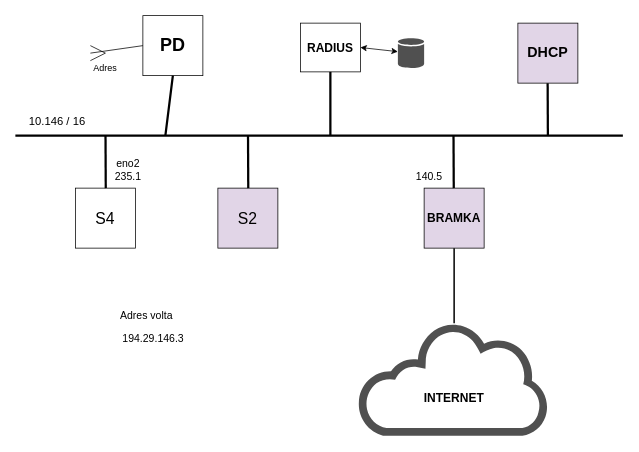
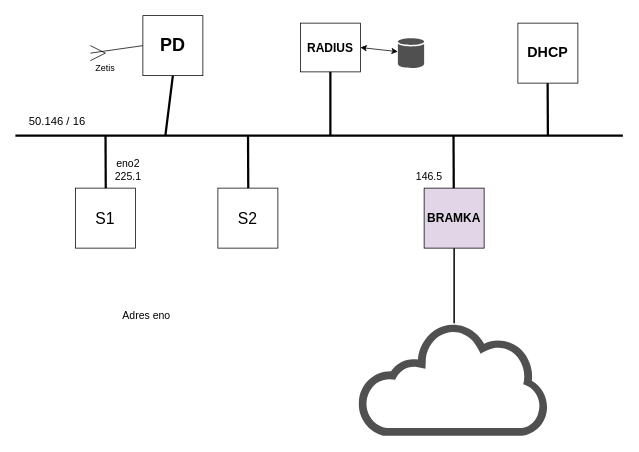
node "DHCP": fillcolor #e1d5e7 -> #ffffff
node "Adres": label "Adres" -> "Zetis"
node "10.146 / 16": label "10.146 / 16" -> "50.146 / 16"
node "eno2 235.1": label "eno2 235.1" -> "eno2 225.1"
node "140.5": label "140.5" -> "146.5"
node "S4": label "S4" -> "S1"
node "S2": fillcolor #e1d5e7 -> #ffffff
node "Adres volta": label "Adres volta" -> "Adres eno"
node "194.29.146.3": removed
node "INTERNET": removed
